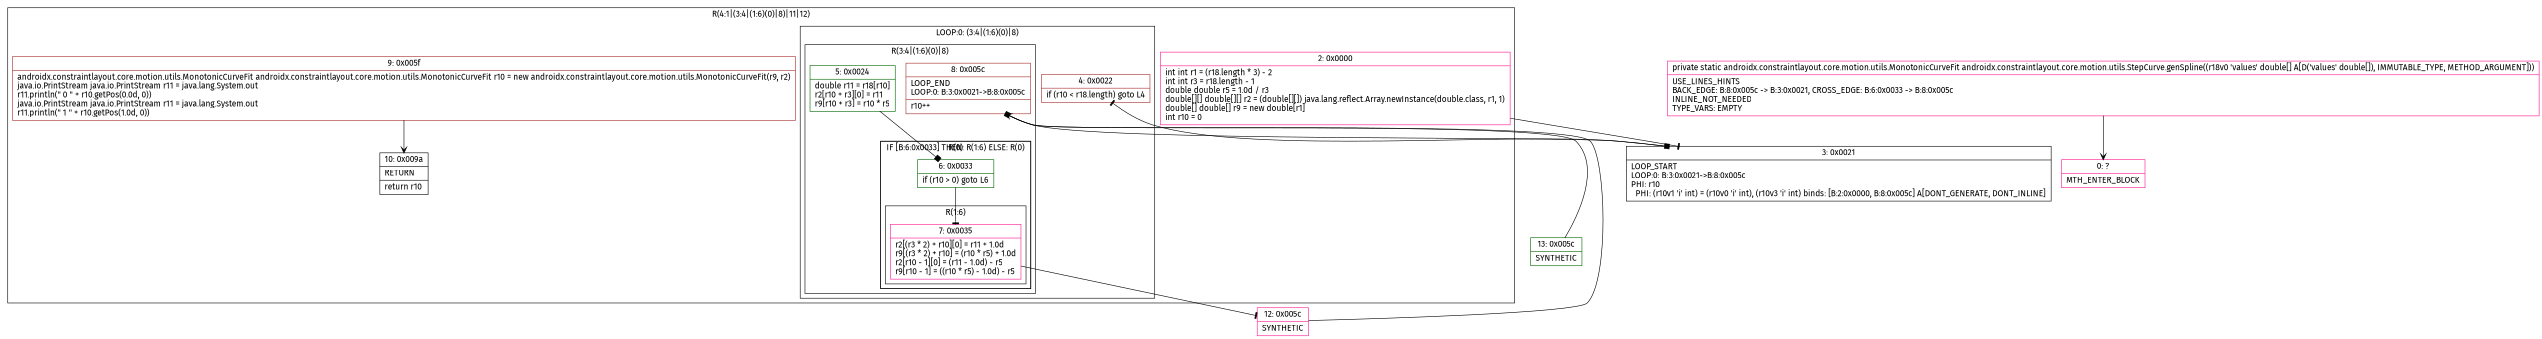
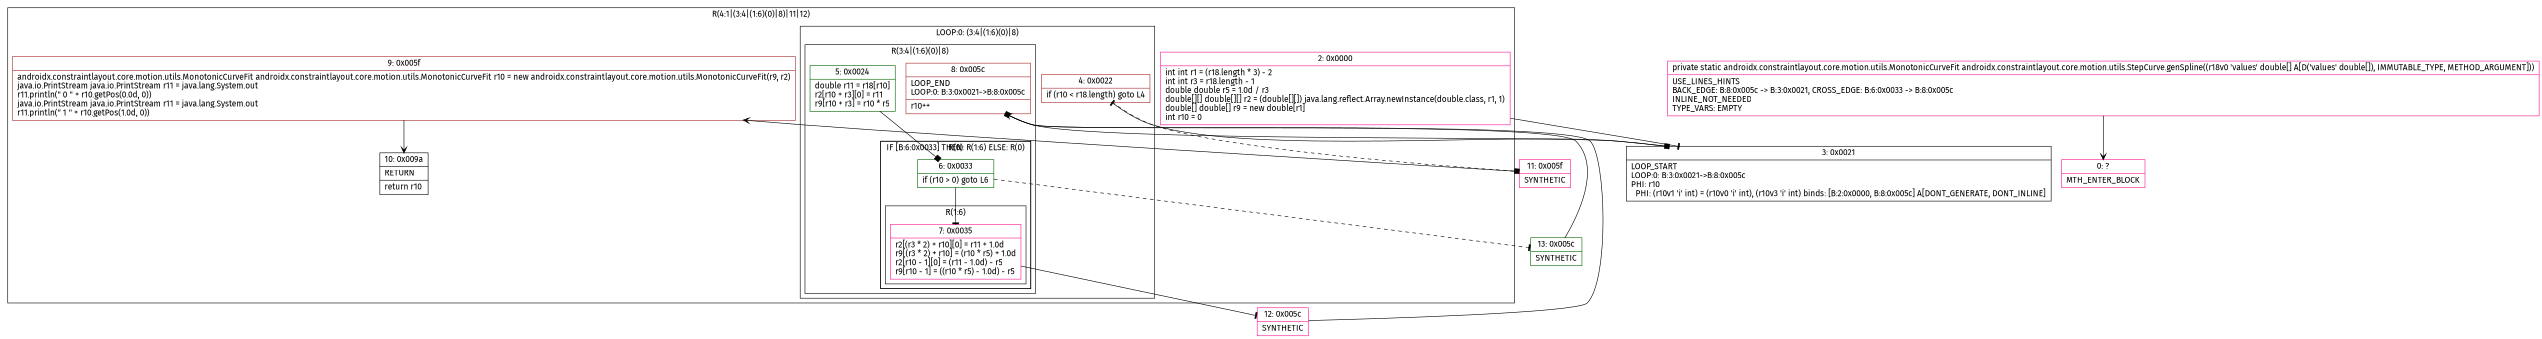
node "11: 0x005f": added
edge "6: 0x0033" -> "13: 0x005c": added
